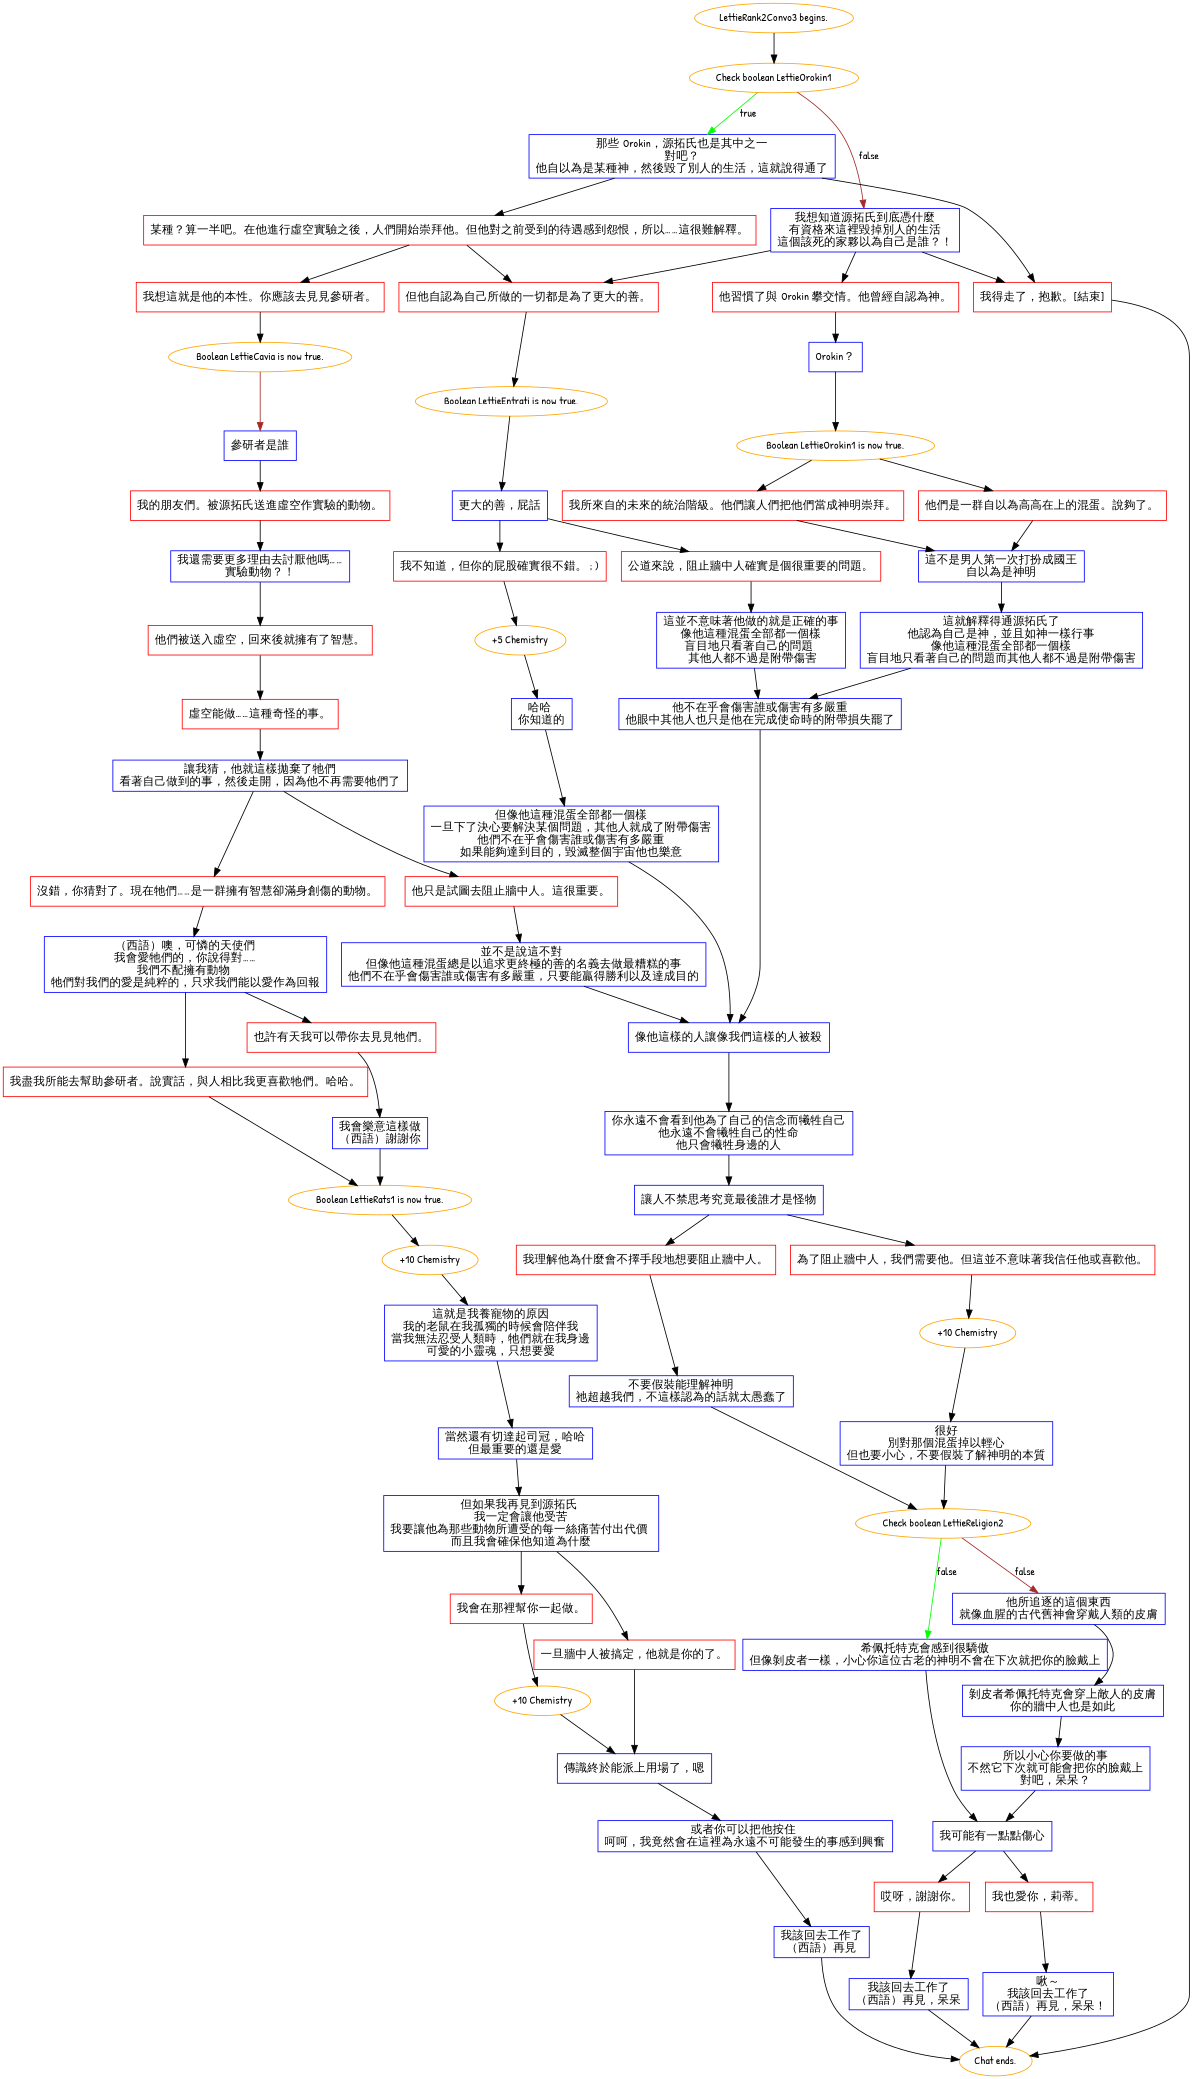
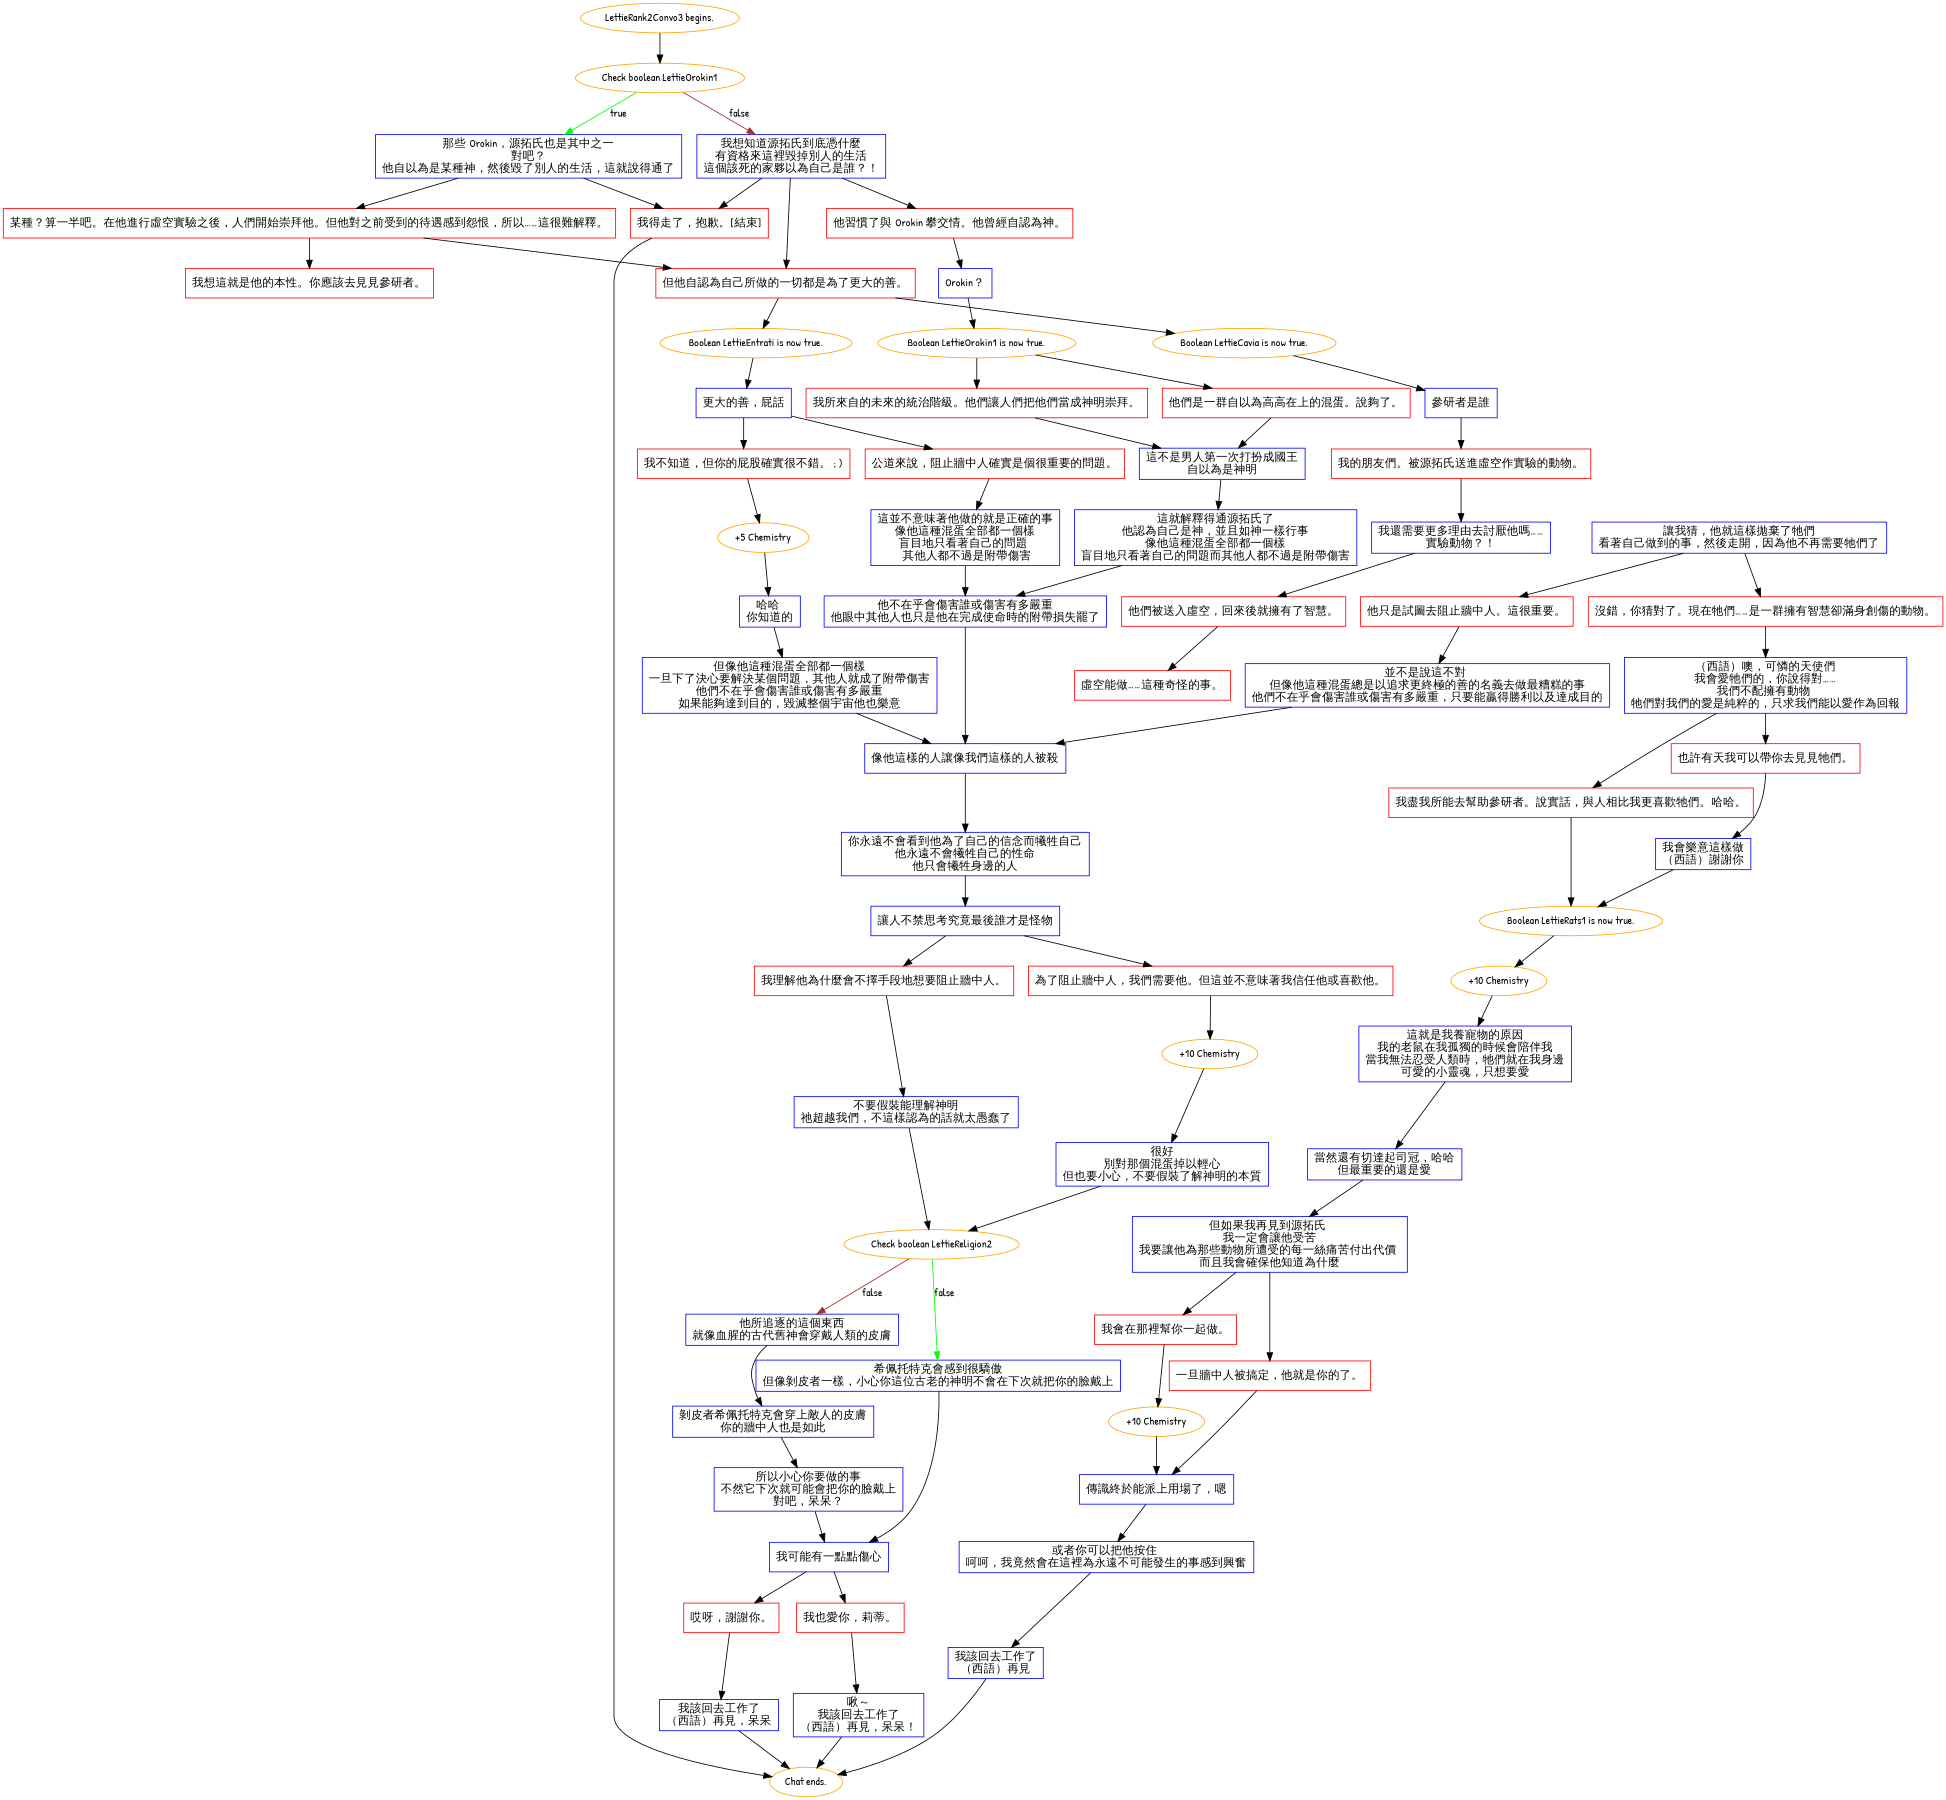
edge "我想這就是他的本性。你應該去見見參研者。" -> "Boolean LettieCavia is now true.": now "但他自認為自己所做的一切都是為了更大的善。" -> "Boolean LettieCavia is now true."
edge "Boolean LettieCavia is now true." -> "參研者是誰": color brown -> black
edge "虛空能做……這種奇怪的事。" -> "讓我猜，他就這樣拋棄了牠們 看著自己做到的事，然後走開，因為他不再需要牠們了": removed
